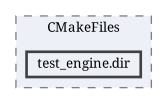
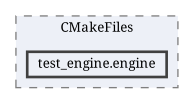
node "test_engine.dir": label "test_engine.dir" -> "test_engine.engine"
